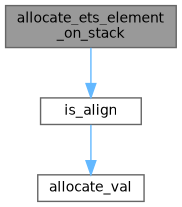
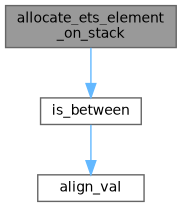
node "is_align": label "is_align" -> "is_between"
node "allocate_val": label "allocate_val" -> "align_val"
